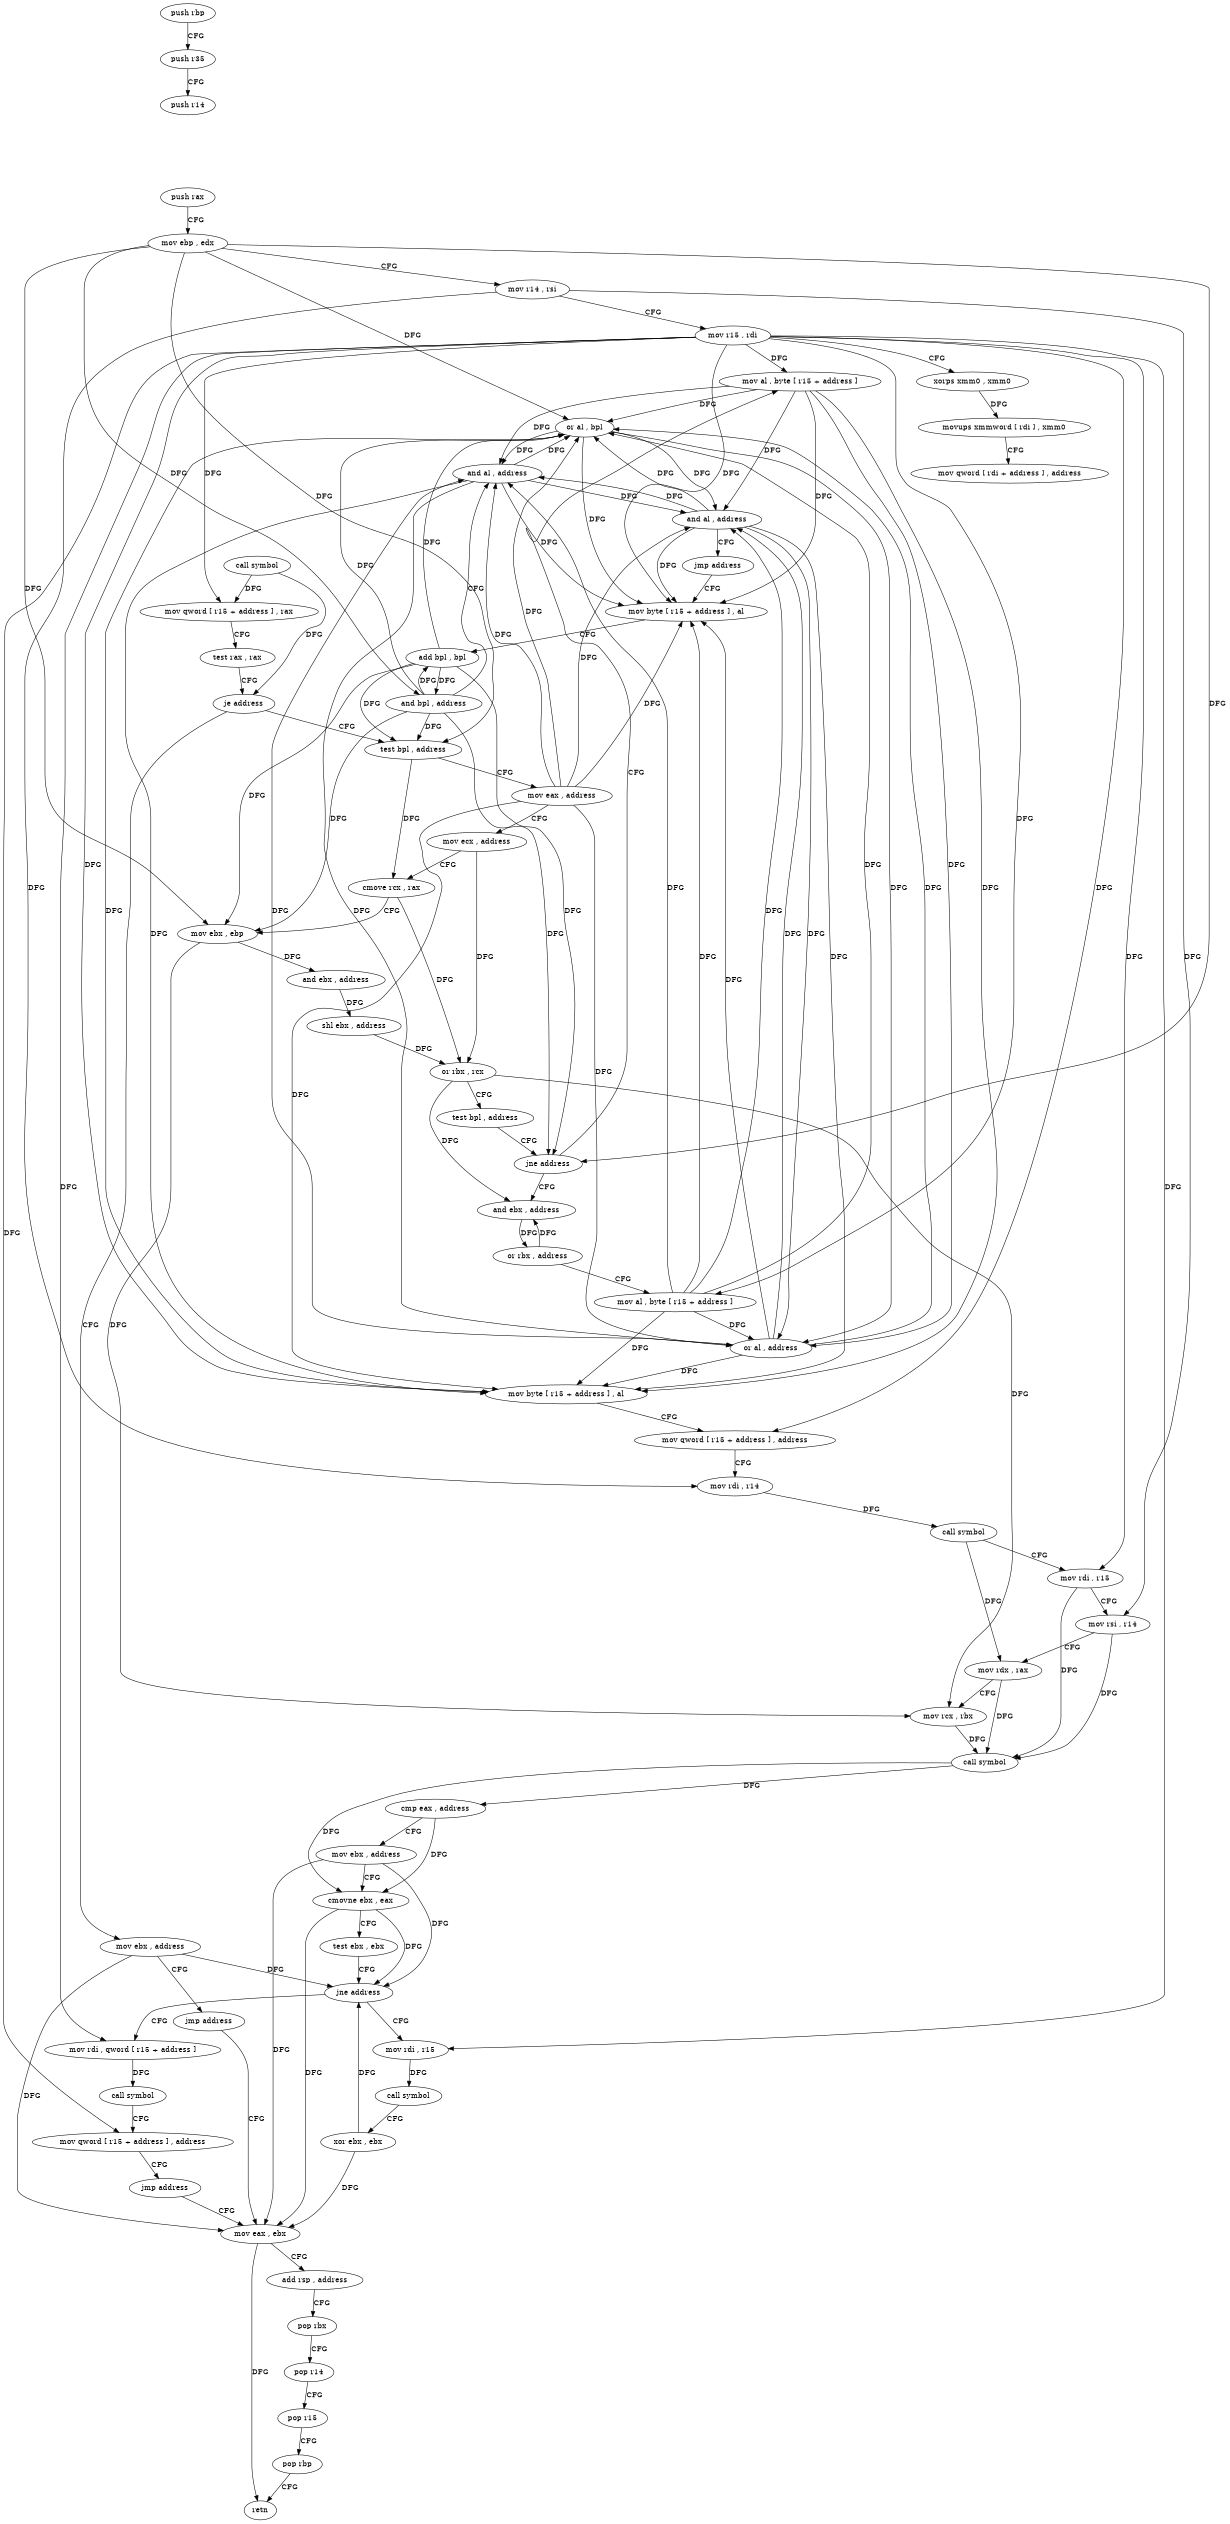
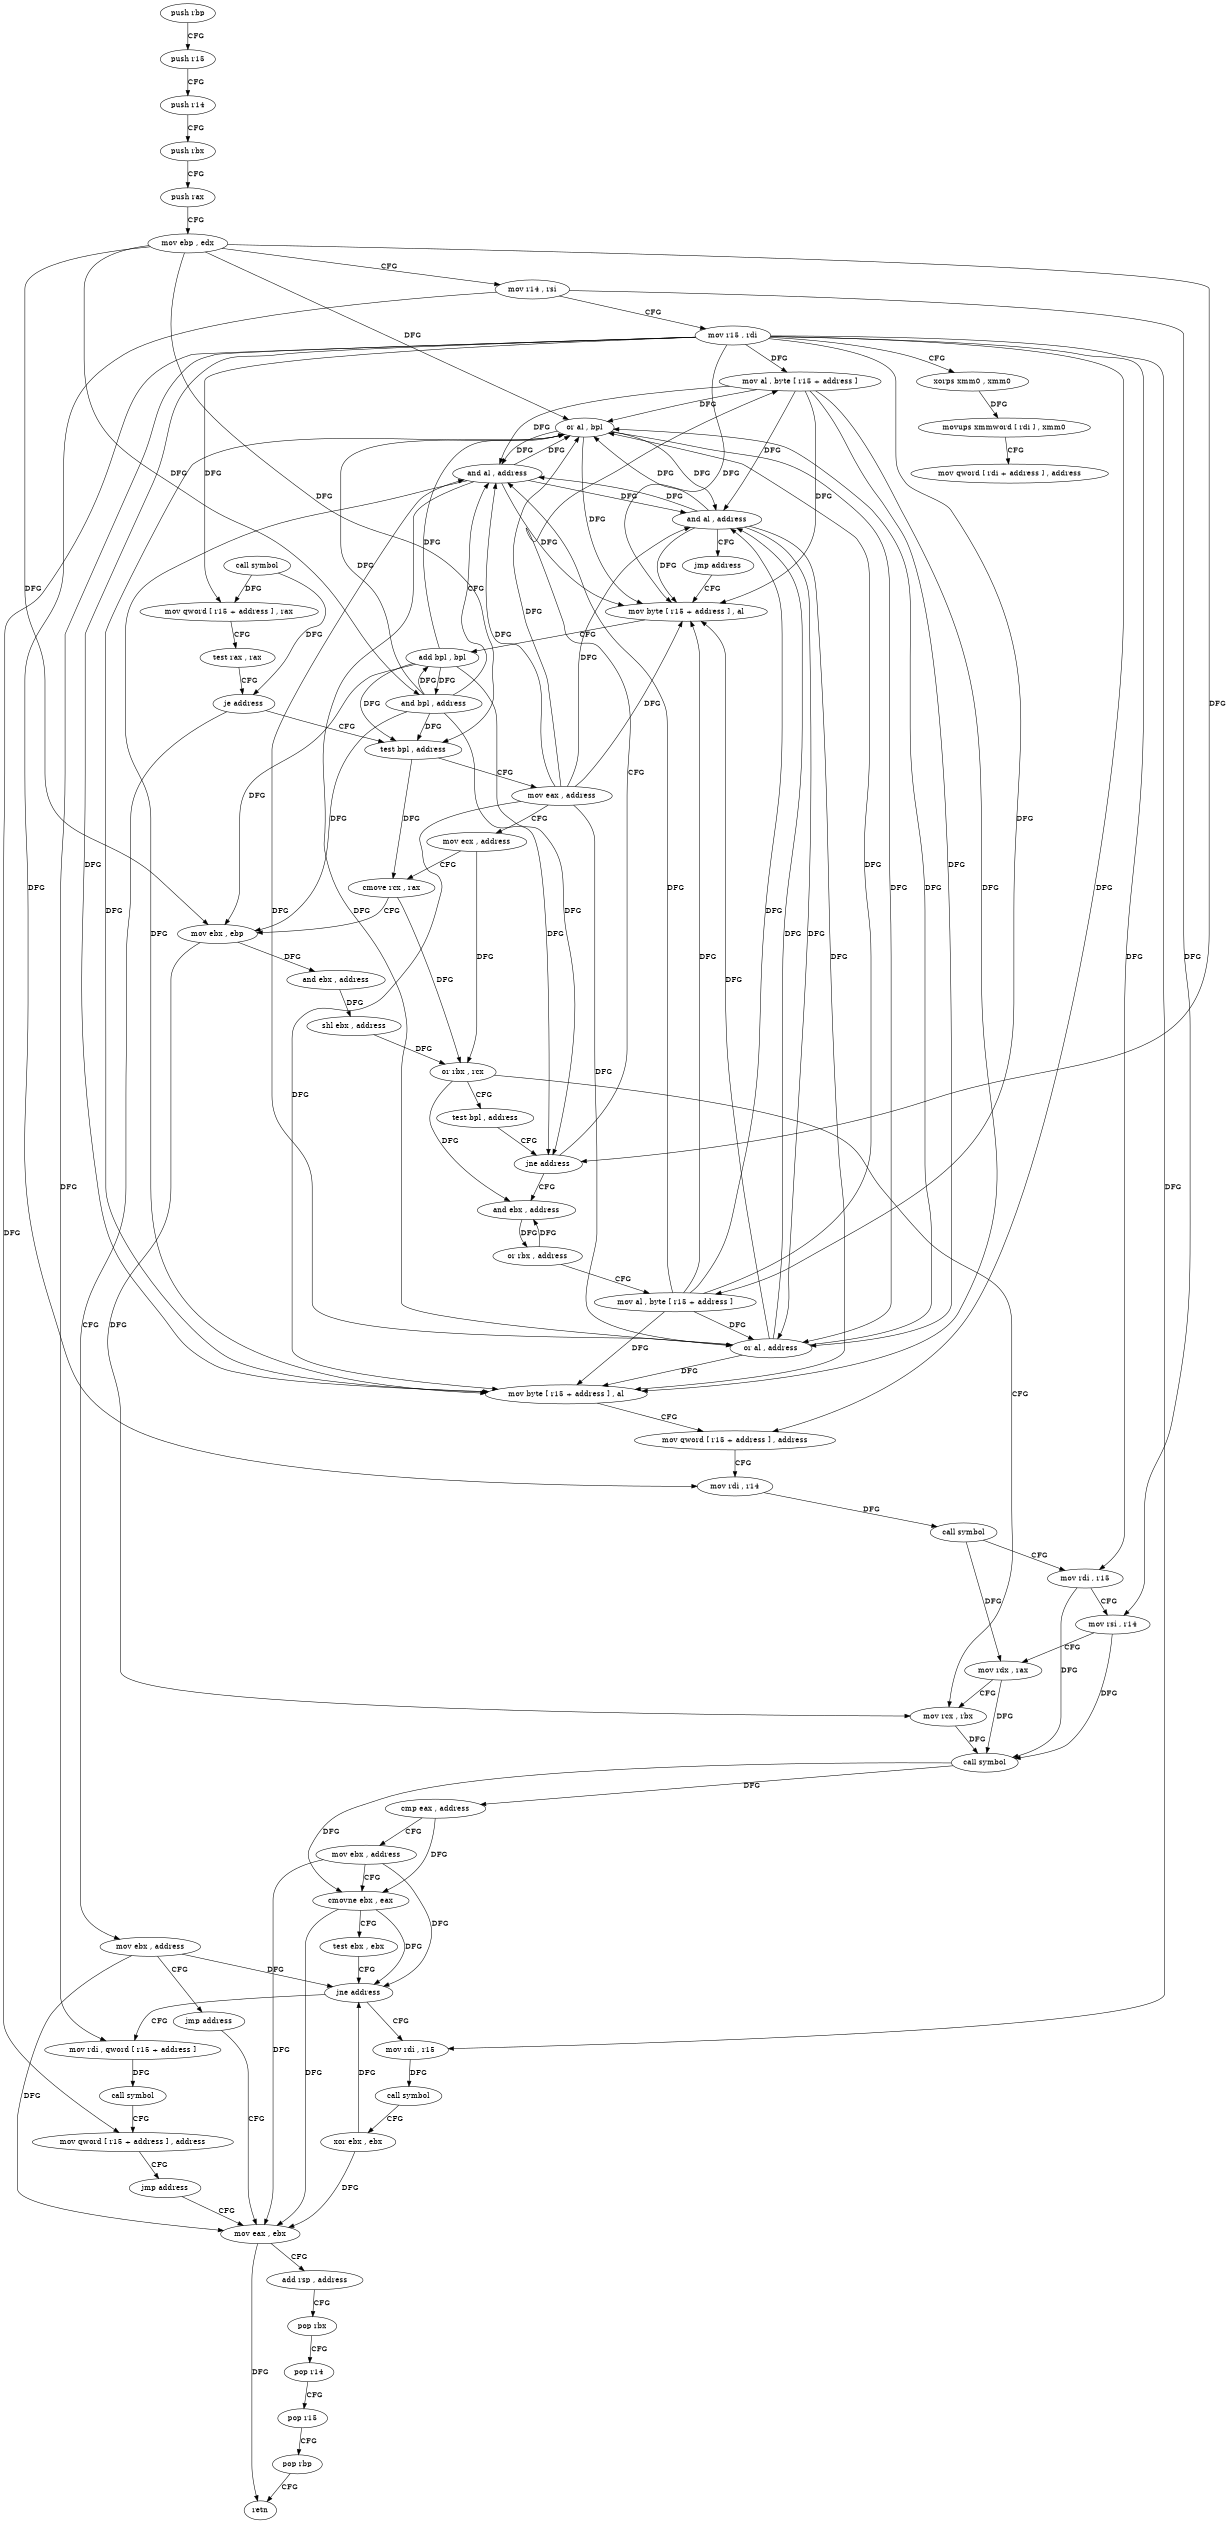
node "push r35": label "push r35" -> "push r15"
node "push rbx": added
edge "or rbx , rcx" -> "mov rcx , rbx": label "DFG" -> "CFG"
